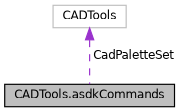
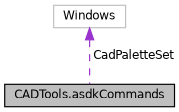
node "CADTools": label "CADTools" -> "Windows"
